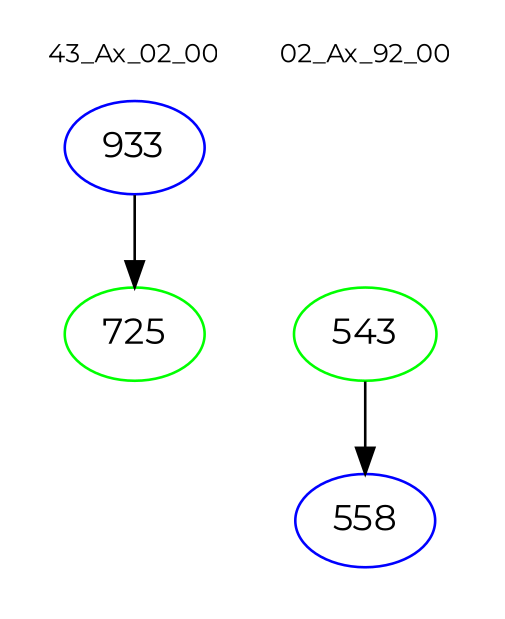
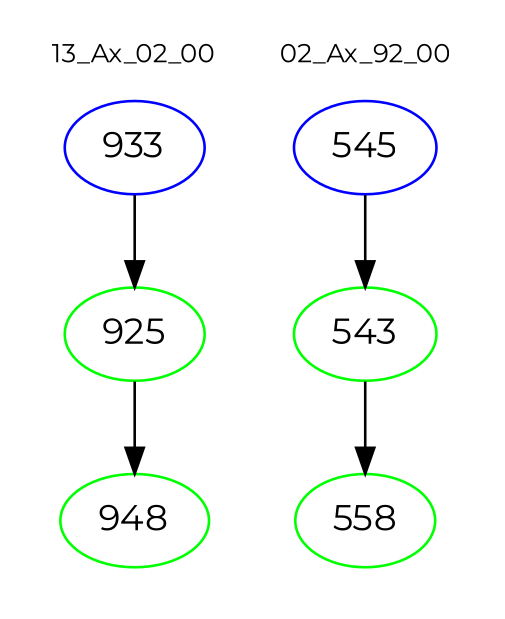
cluster "43_Ax_02_00": label "43_Ax_02_00" -> "13_Ax_02_00"
node "545": added
node "725": label "725" -> "925"
node "948": added
node "558": color blue -> green
